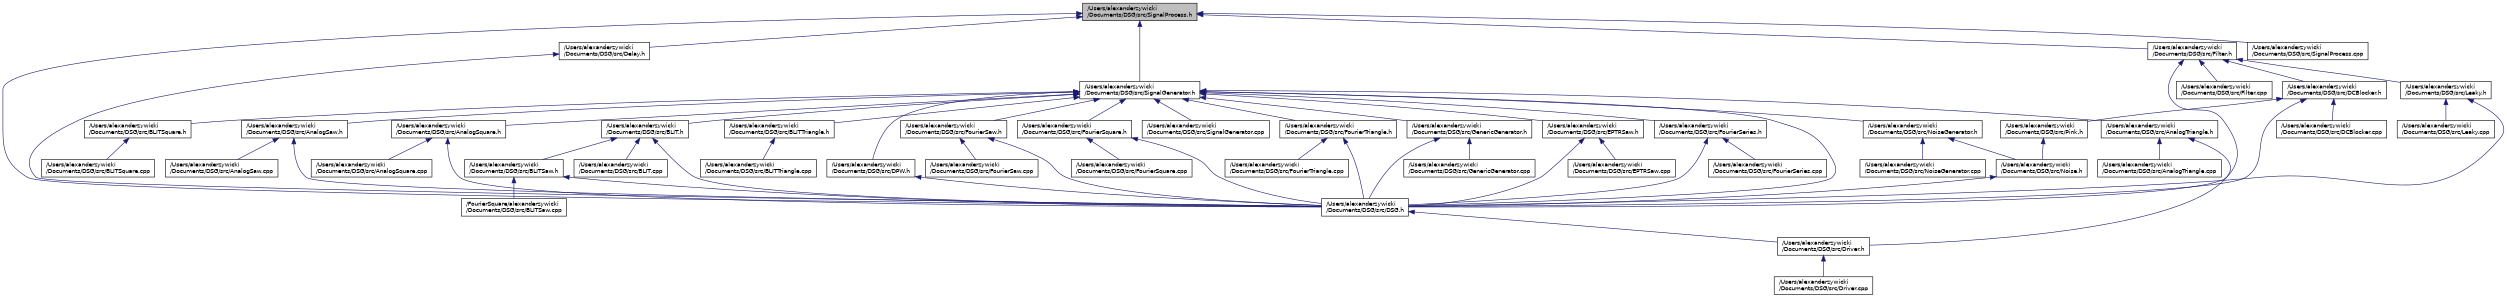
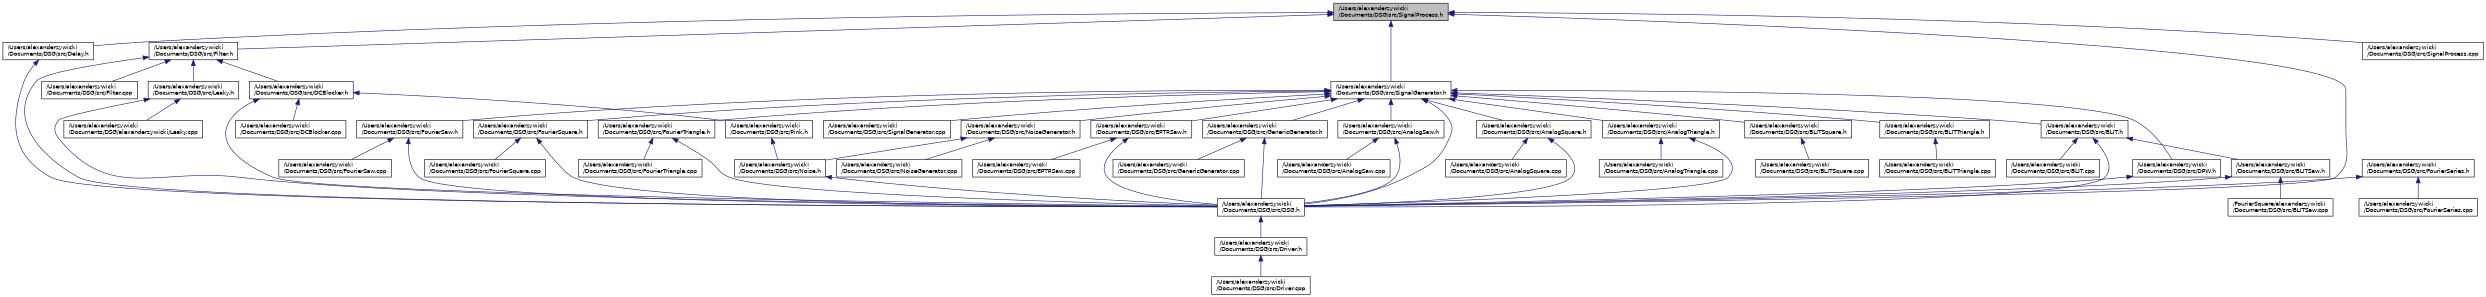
edge "/Users/alexanderzywicki /Documents/DSG/src/FourierSeries.h" -> "/Users/alexanderzywicki /Documents/DSG/src/SignalGenerator.h": removed
node "/Users/alexanderzywicki /Documents/DSG/src/Leaky.cpp": label "/Users/alexanderzywicki /Documents/DSG/src/Leaky.cpp" -> "/Users/alexanderzywicki /Documents/DSG/alexanderzywicki/Leaky.cpp"
edge "/Users/alexanderzywicki /Documents/DSG/src/Driver.h" -> "/Users/alexanderzywicki /Documents/DSG/src/AnalogTriangle.h": now "/Users/alexanderzywicki /Documents/DSG/src/DSG.h" -> "/Users/alexanderzywicki /Documents/DSG/src/AnalogTriangle.h"
